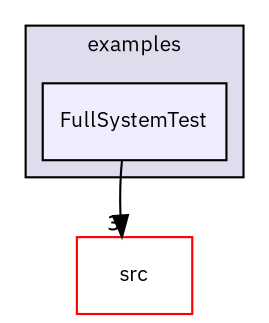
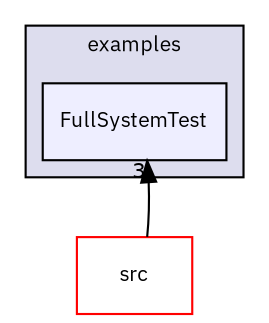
edge "FullSystemTest" -> "src": reversed
